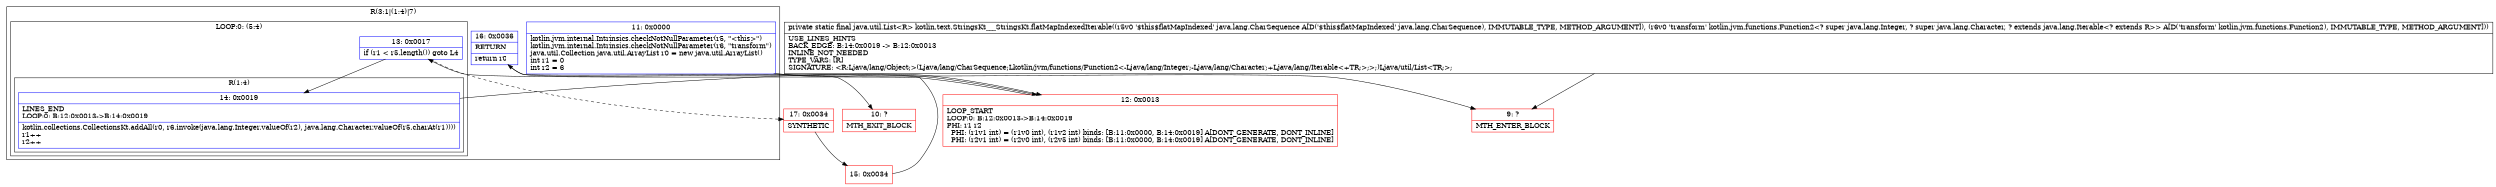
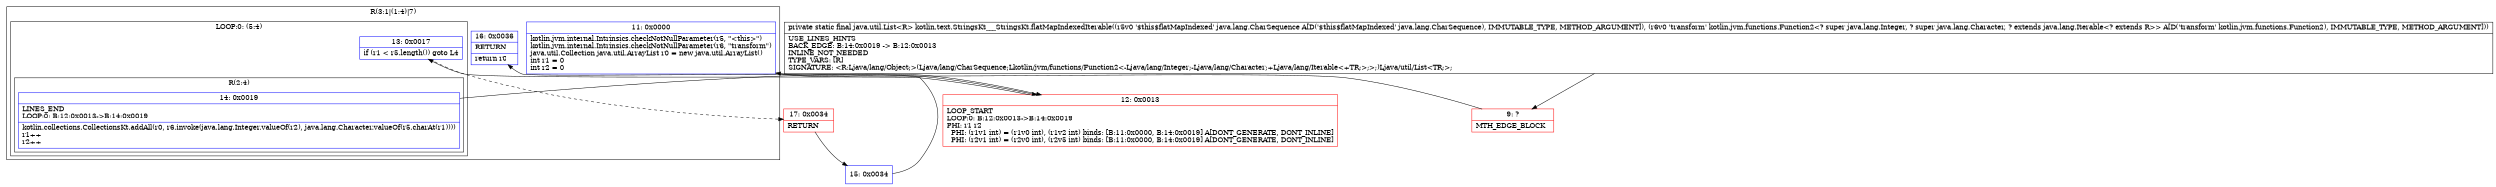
node "11: 0x0000": text "int r2 = 6" -> "int r2 = 0"
edge "13: 0x0017" -> "14: 0x0019": removed
edge "11: 0x0000" -> "9: ?": reversed
cluster "R(1:4)": label "R(1:4)" -> "R(2:4)"
node "10: ?": removed
node "17: 0x0034": text "SYNTHETIC" -> "RETURN"
node "9: ?": text "MTH_ENTER_BLOCK" -> "MTH_EDGE_BLOCK"
node "15: 0x0034": color red -> blue
